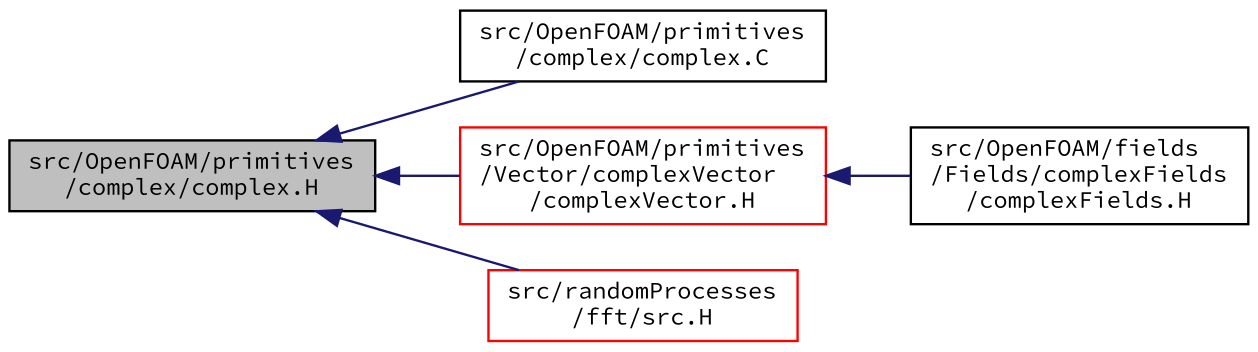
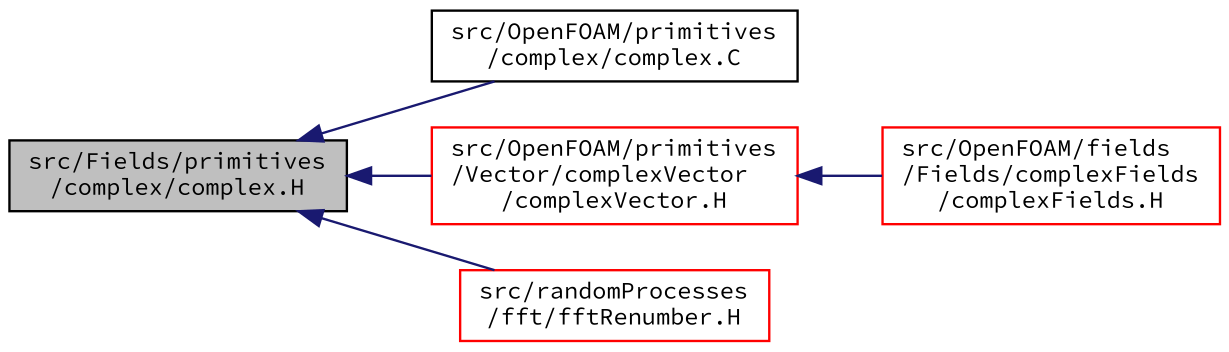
node "src/OpenFOAM/primitives /complex/complex.H": label "src/OpenFOAM/primitives /complex/complex.H" -> "src/Fields/primitives /complex/complex.H"
node "src/OpenFOAM/fields /Fields/complexFields /complexFields.H": color black -> red
node "src/randomProcesses /fft/src.H": label "src/randomProcesses /fft/src.H" -> "src/randomProcesses /fft/fftRenumber.H"
